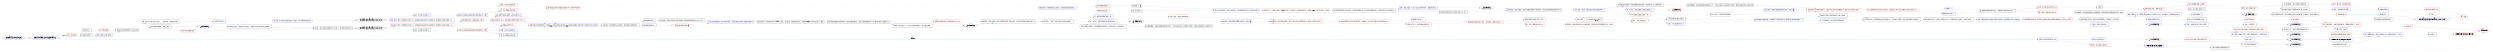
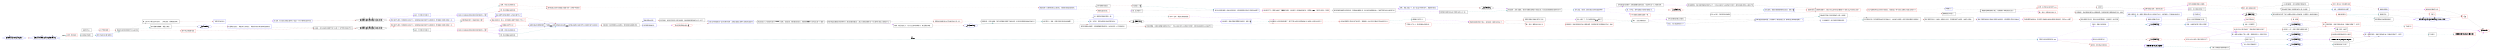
node "你说的我脸红了": label "你说的我脸红了" -> "开玩笑的"
